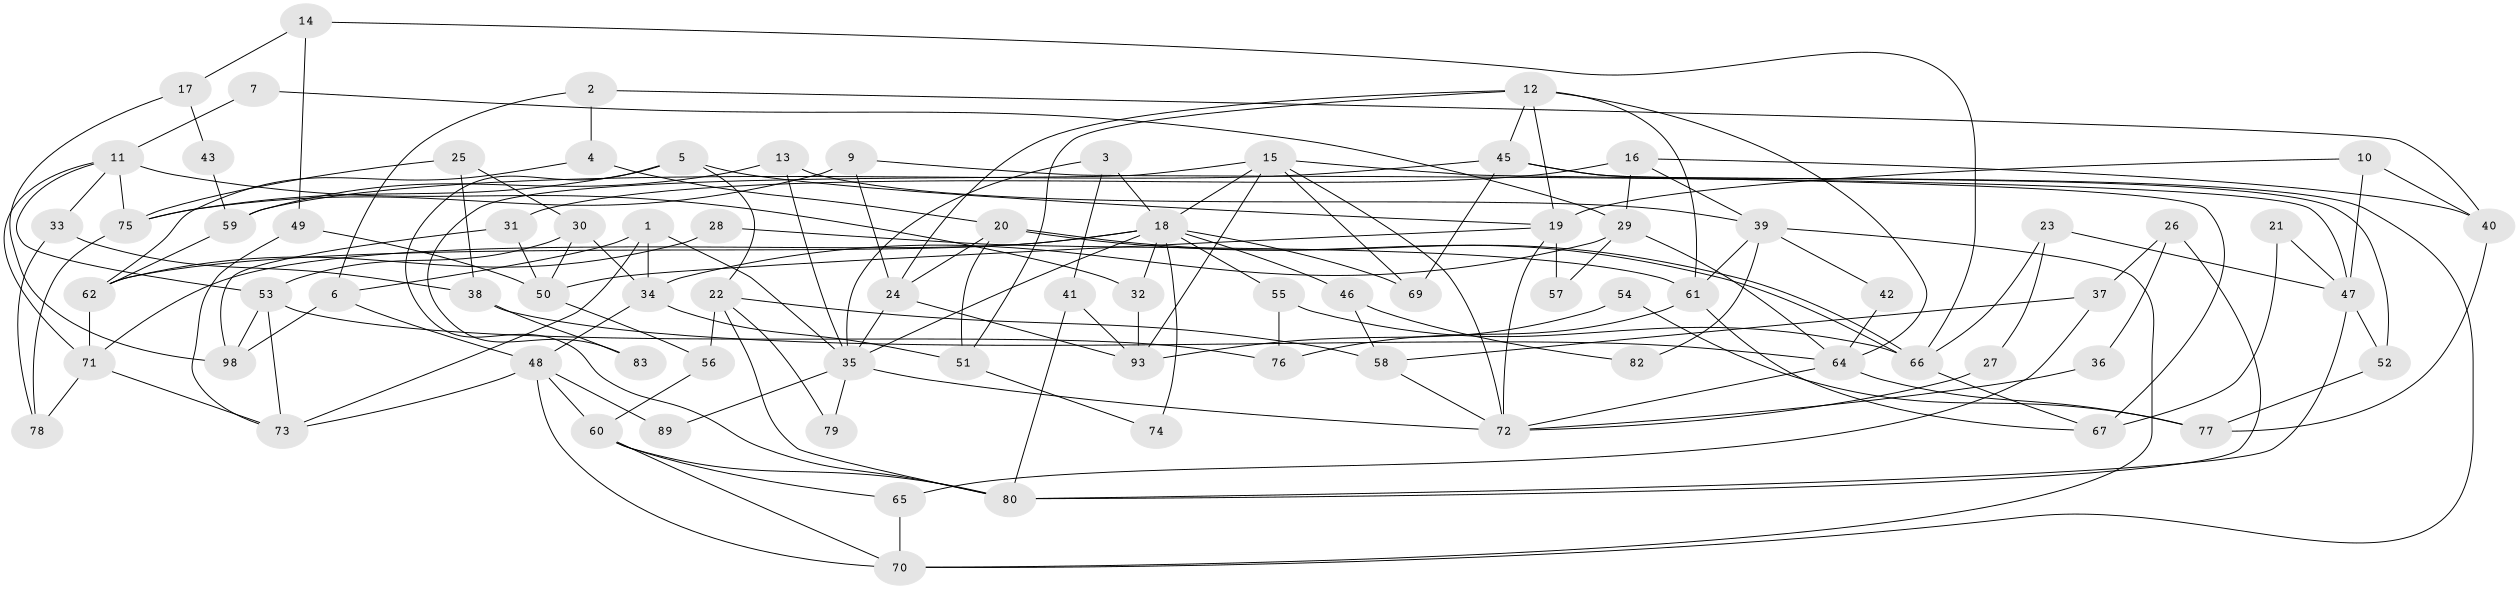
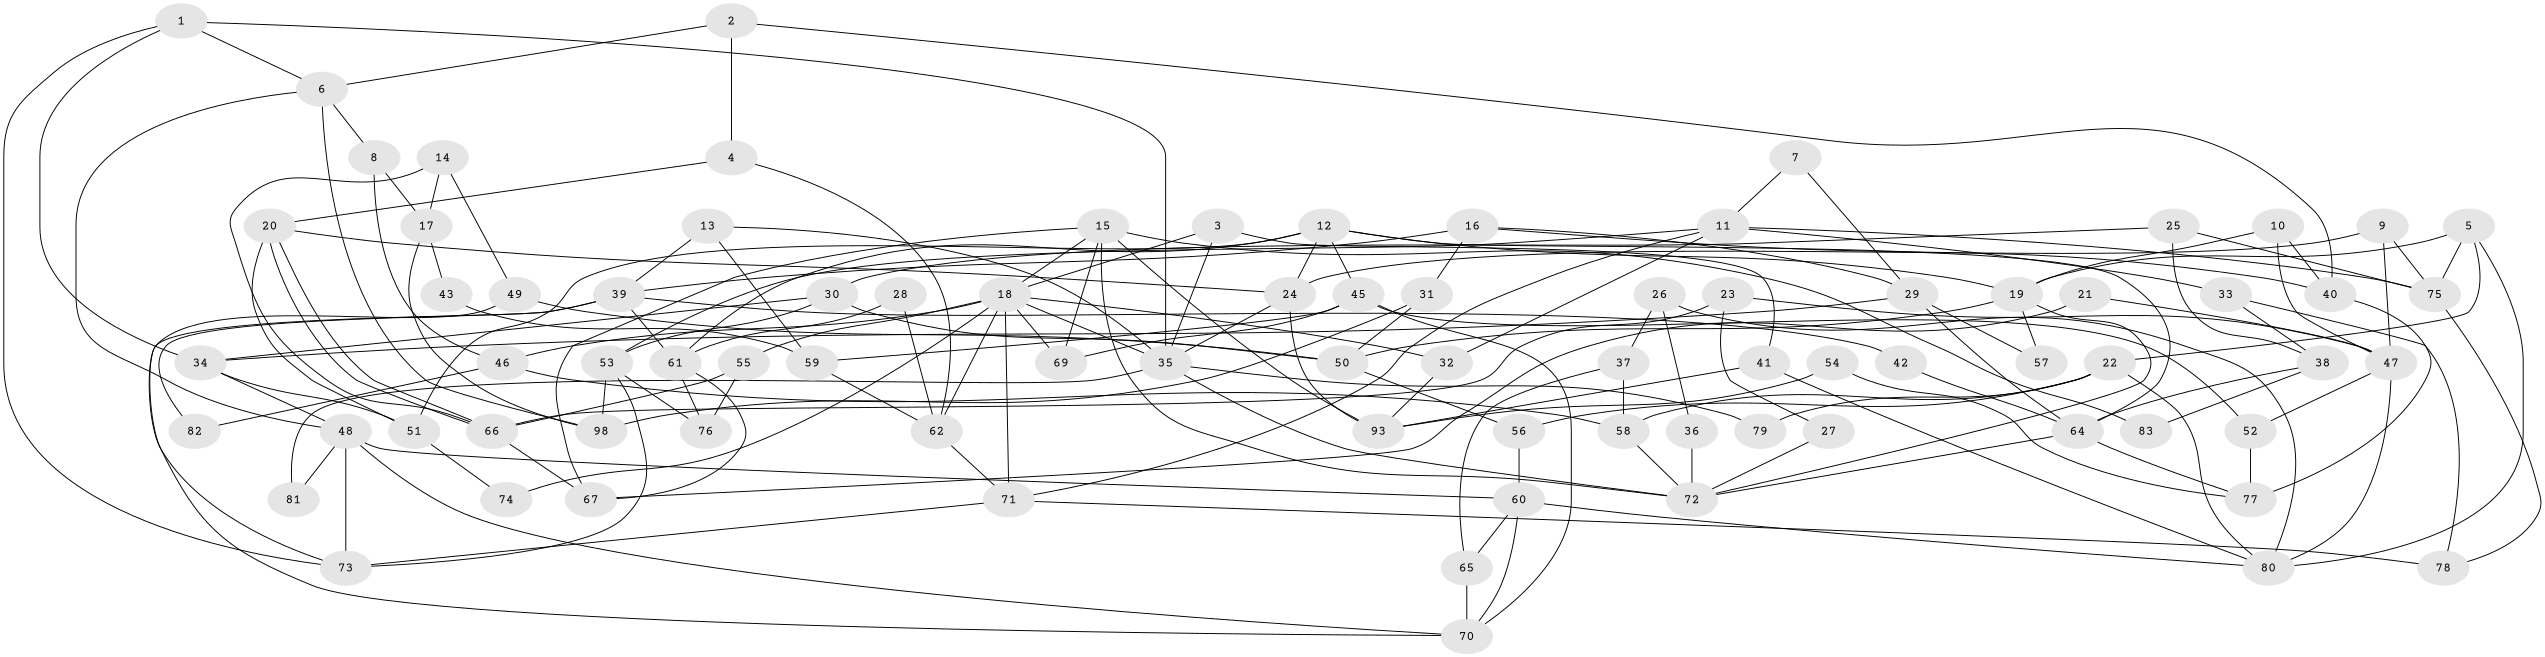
node "8": added
node "89": label "89" -> "81"
